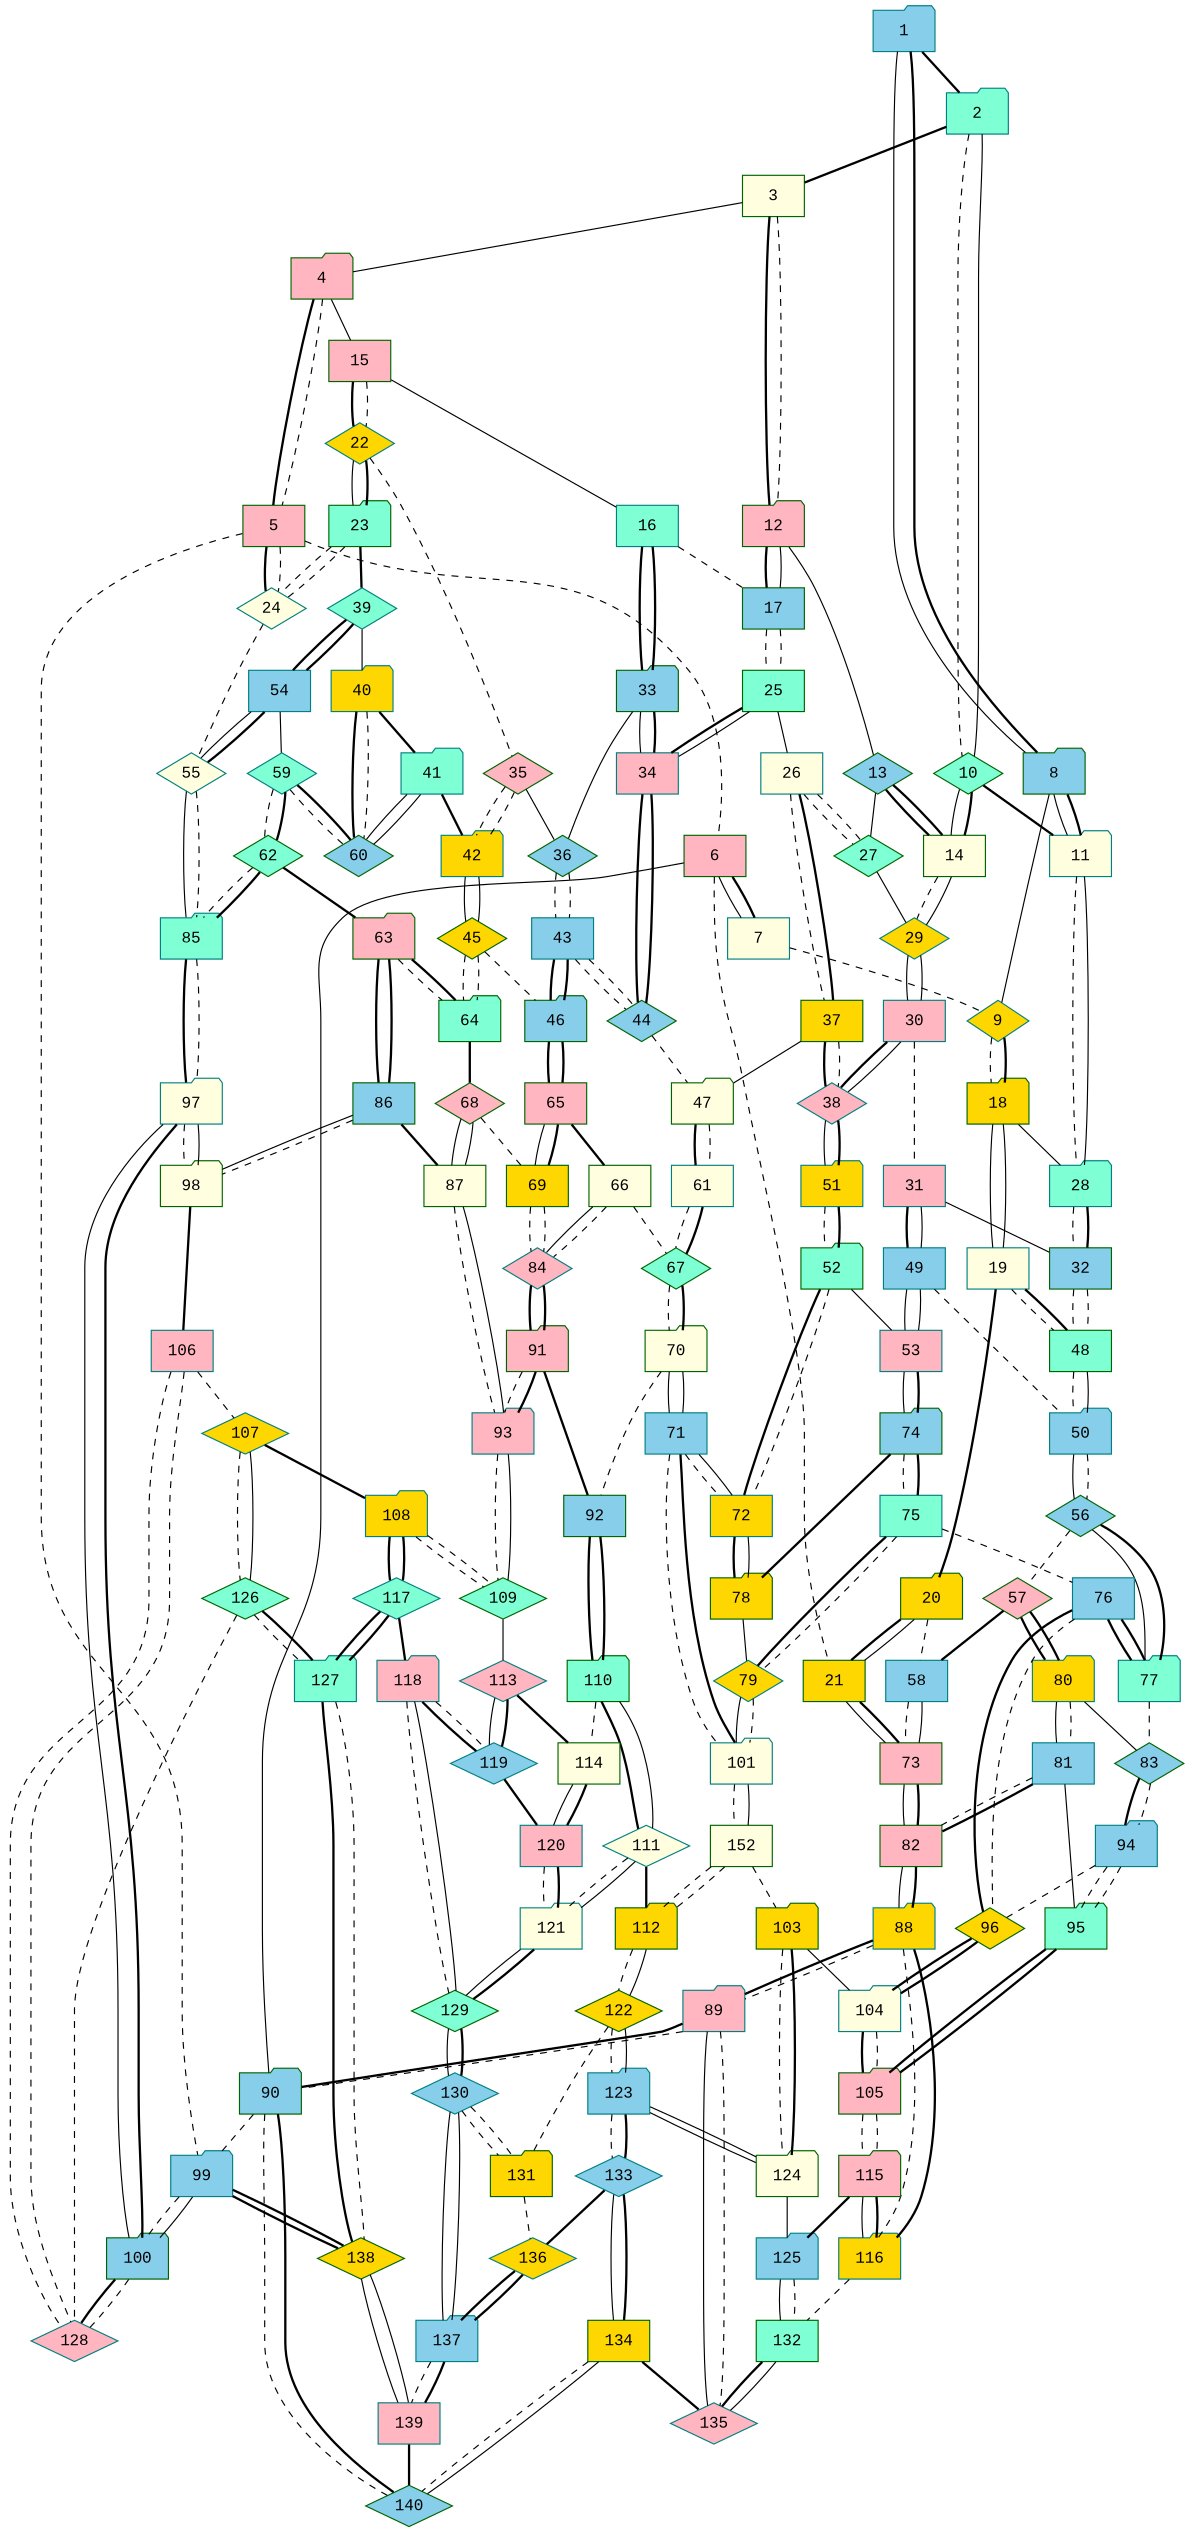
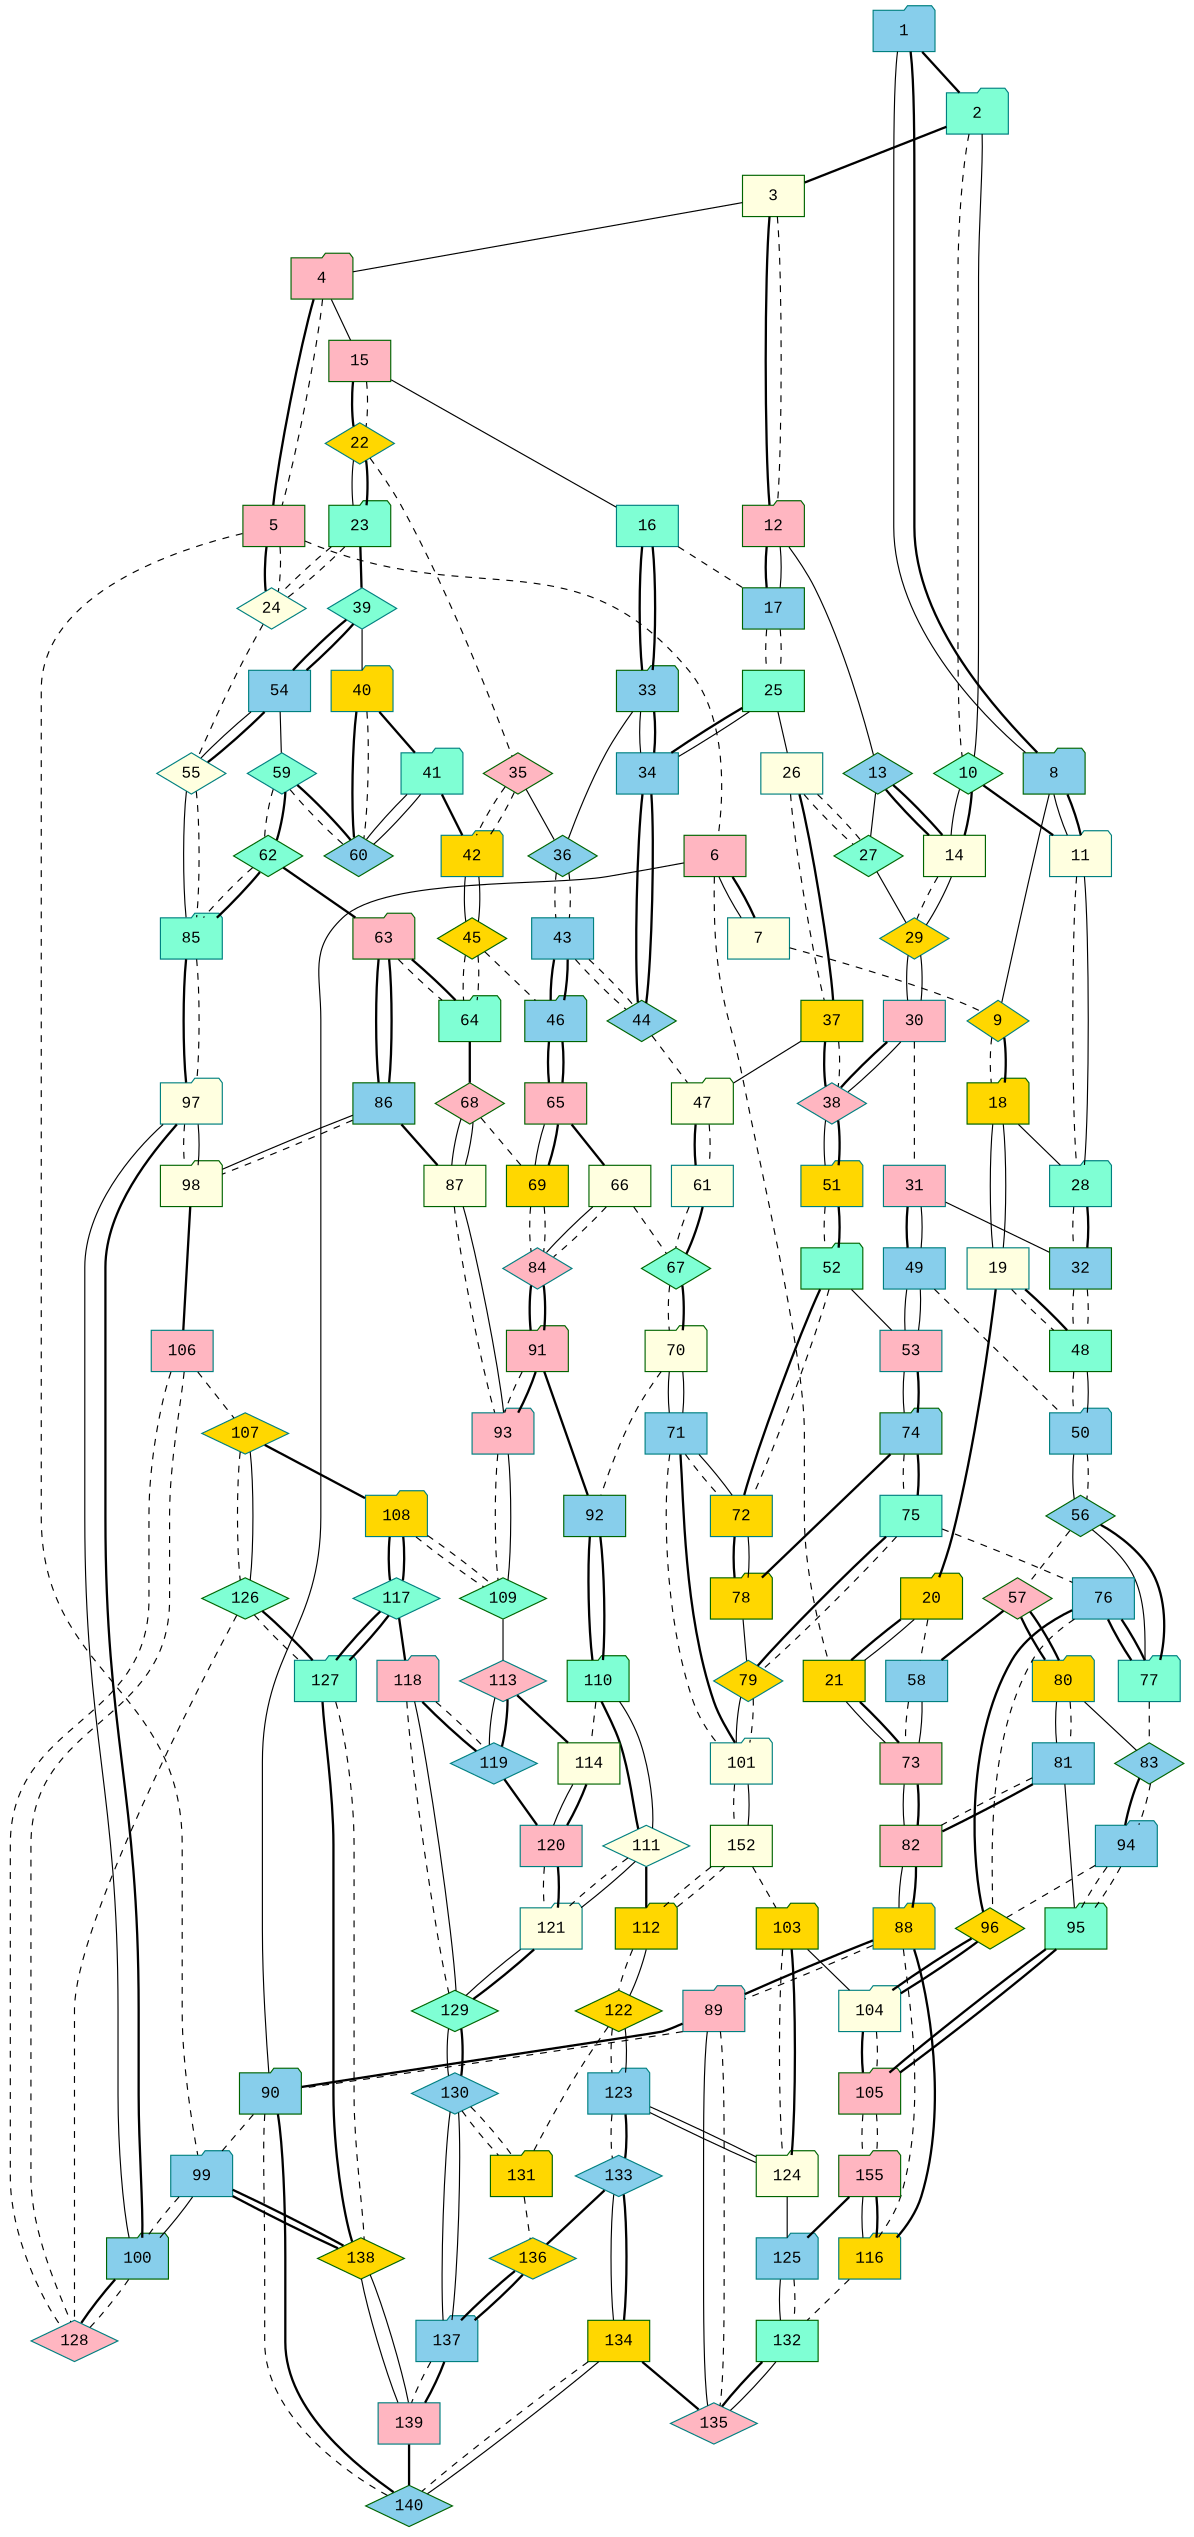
node "34": fillcolor lightpink -> skyblue
node "115": label "115" -> "155"
